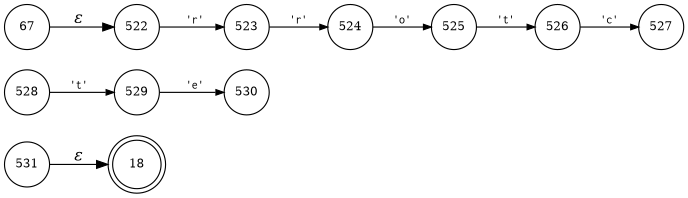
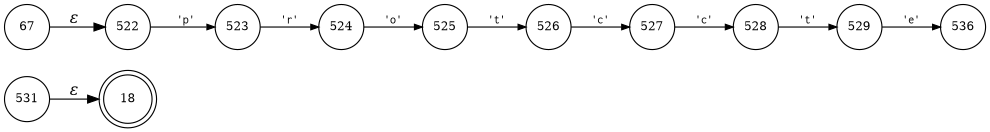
edge "522" -> "523": label "'r'" -> "'p'"
edge "527" -> "528": added, label "'c'"
node "530": label "530" -> "536"
